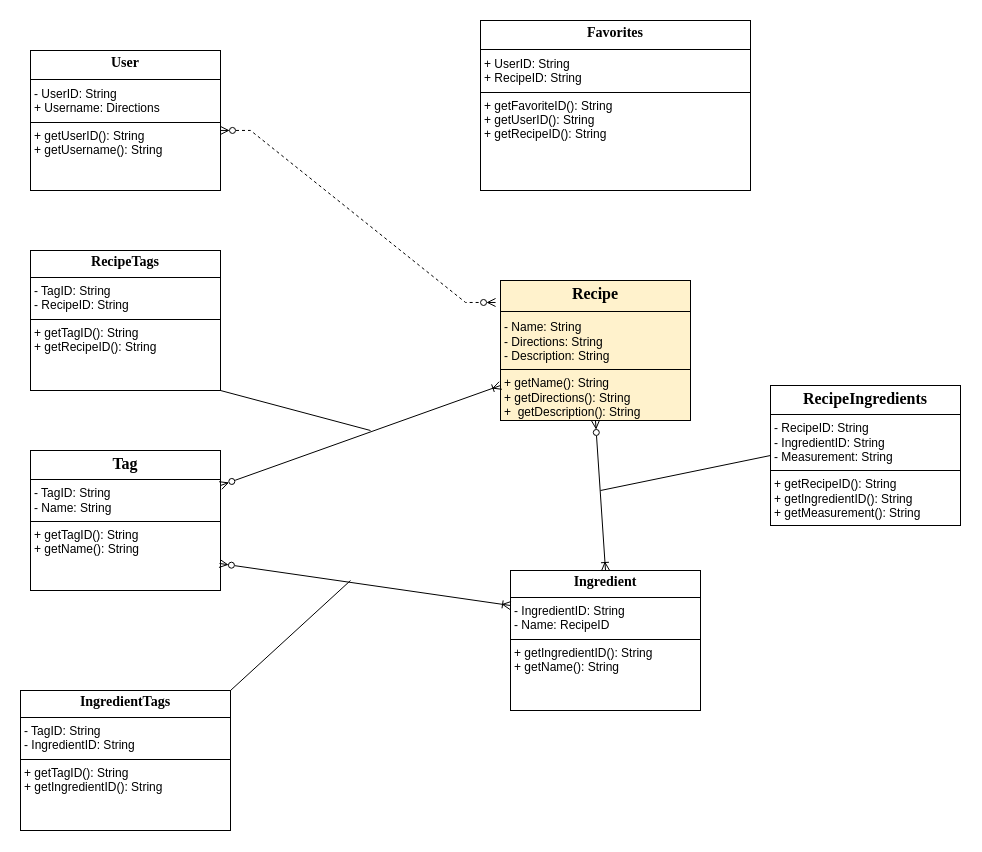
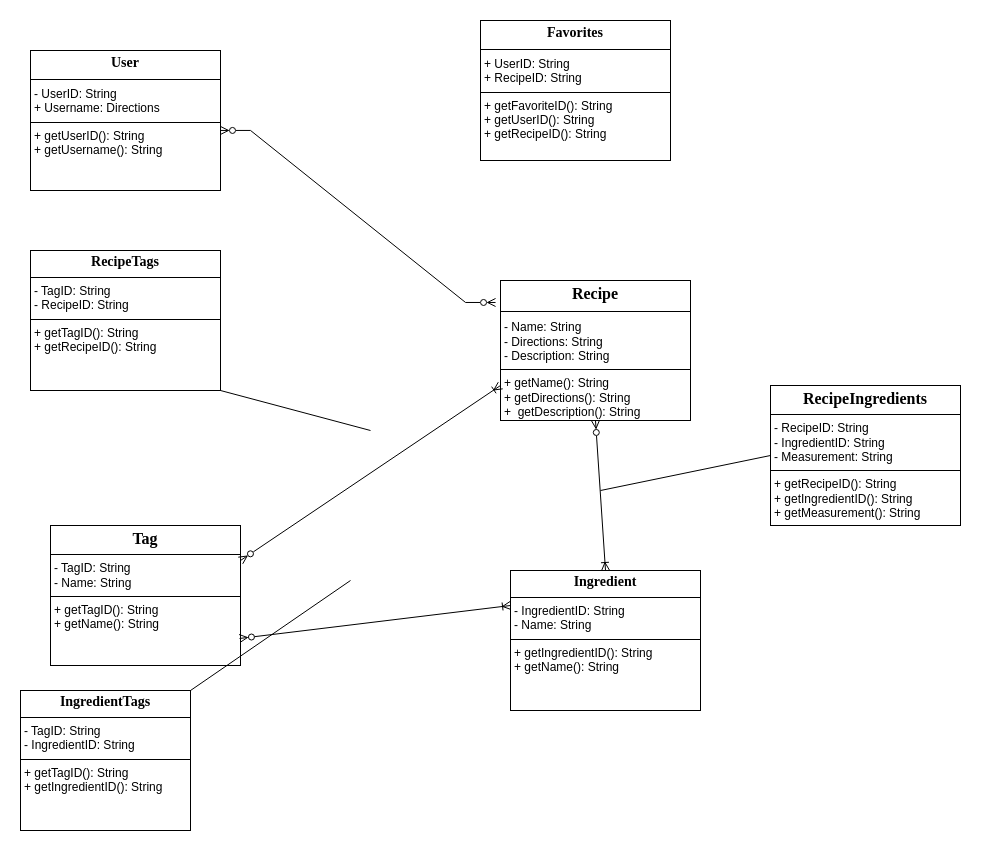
node "Favorites + UserID: String + RecipeID: String + getFavoriteID(): String + getUserID(): String + getRecipeID(): String": size 270x170 -> 190x140
edge "User - UserID: String + Username: Directions + getUserID(): String + getUsername(): String" -- "Recipe - Name: String - Directions: String - Description: String + getName(): String + getDirections(): String + getDescription(): String": style dashed -> solid
node "Recipe - Name: String - Directions: String - Description: String + getName(): String + getDirections(): String + getDescription(): String": fillcolor #fff2cc -> #ffffff
node "Tag - TagID: String - Name: String + getTagID(): String + getName(): String": moved (126, 521) -> (146, 596)
node "Ingredient - IngredientID: String - Name: RecipeID + getIngredientID(): String + getName(): String": label "Ingredient - IngredientID: String - Name: RecipeID + getIngredientID(): String + getName(): String" -> "Ingredient - IngredientID: String - Name: String + getIngredientID(): String + getName(): String"
node "IngredientTags - TagID: String - IngredientID: String + getTagID(): String + getIngredientID(): String": size 210x140 -> 170x140
